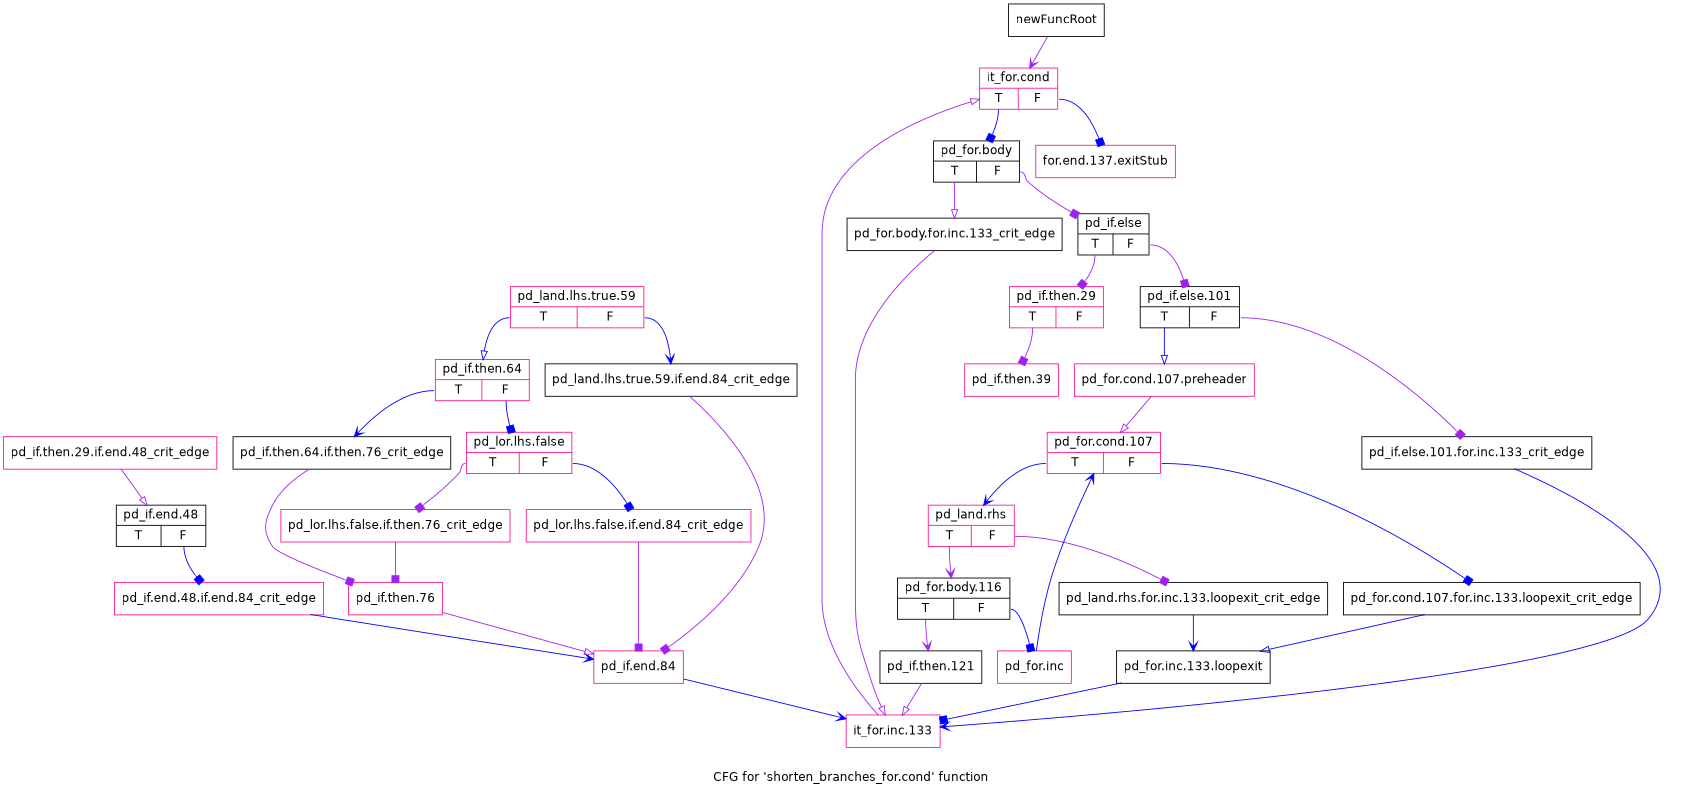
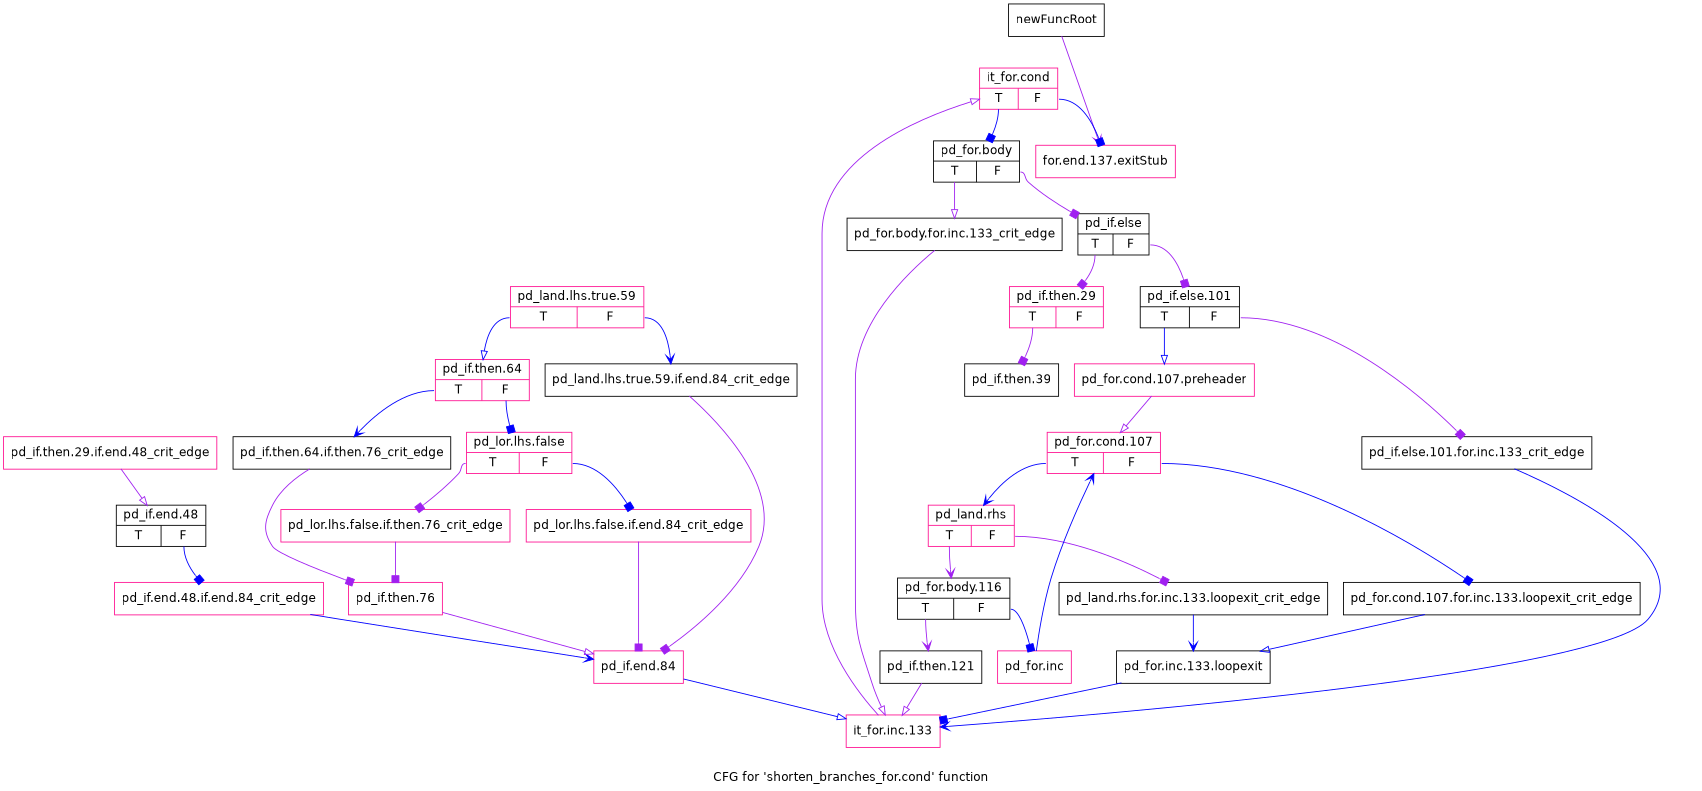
edge "newFuncRoot" -> "it_for.cond": now "newFuncRoot" -> "for.end.137.exitStub"
node "pd_if.then.39": color deeppink -> black
edge "pd_if.end.84" -> "it_for.inc.133": arrowhead vee -> onormal
